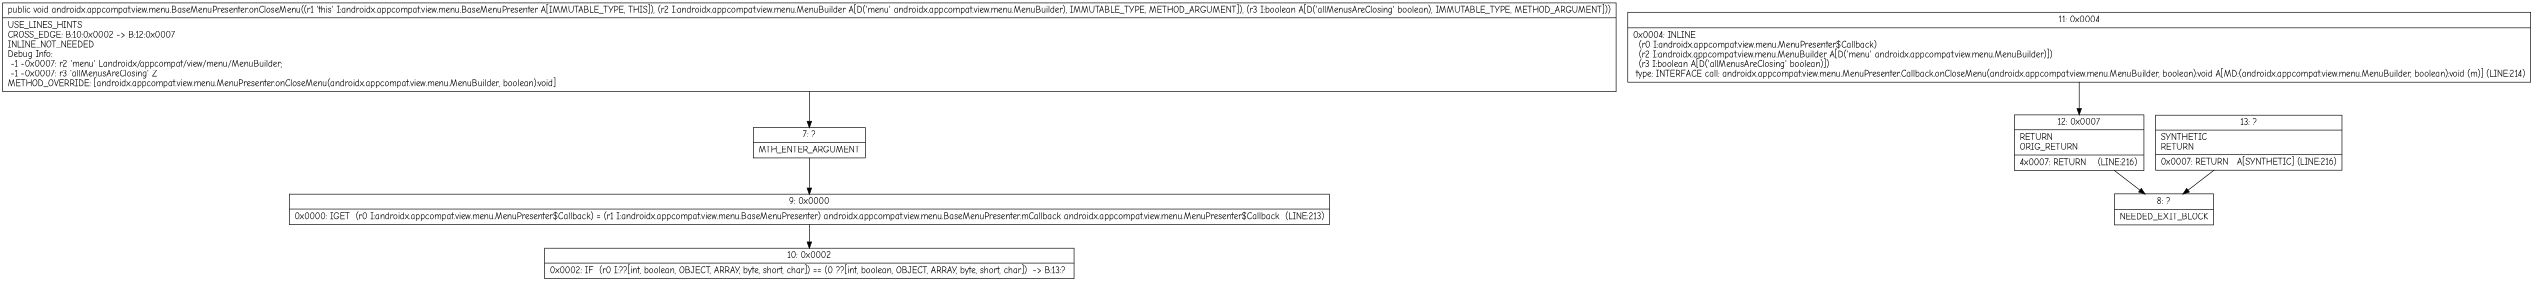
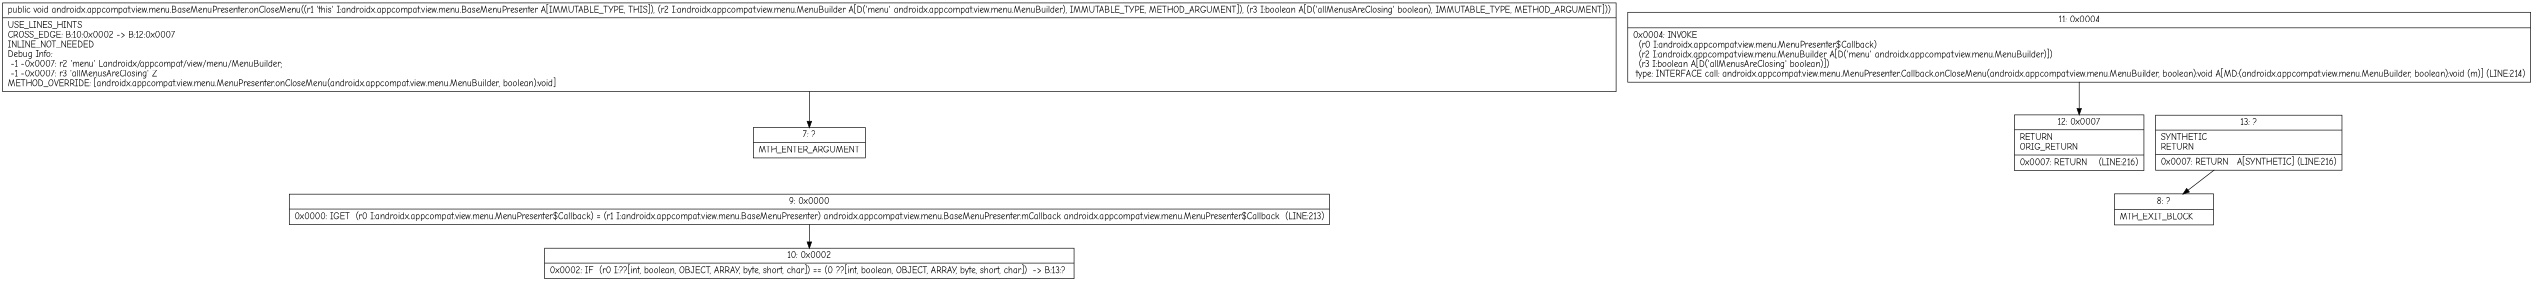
node "11: 0x0004": text "0x0004: INLINE" -> "0x0004: INVOKE"
node "12: 0x0007": text "4x0007: RETURN    (LINE:216)" -> "0x0007: RETURN    (LINE:216)"
edge "7: ?" -> "9: 0x0000": removed
edge "12: 0x0007" -> "8: ?": removed
node "8: ?": text "NEEDED_EXIT_BLOCK" -> "MTH_EXIT_BLOCK"
